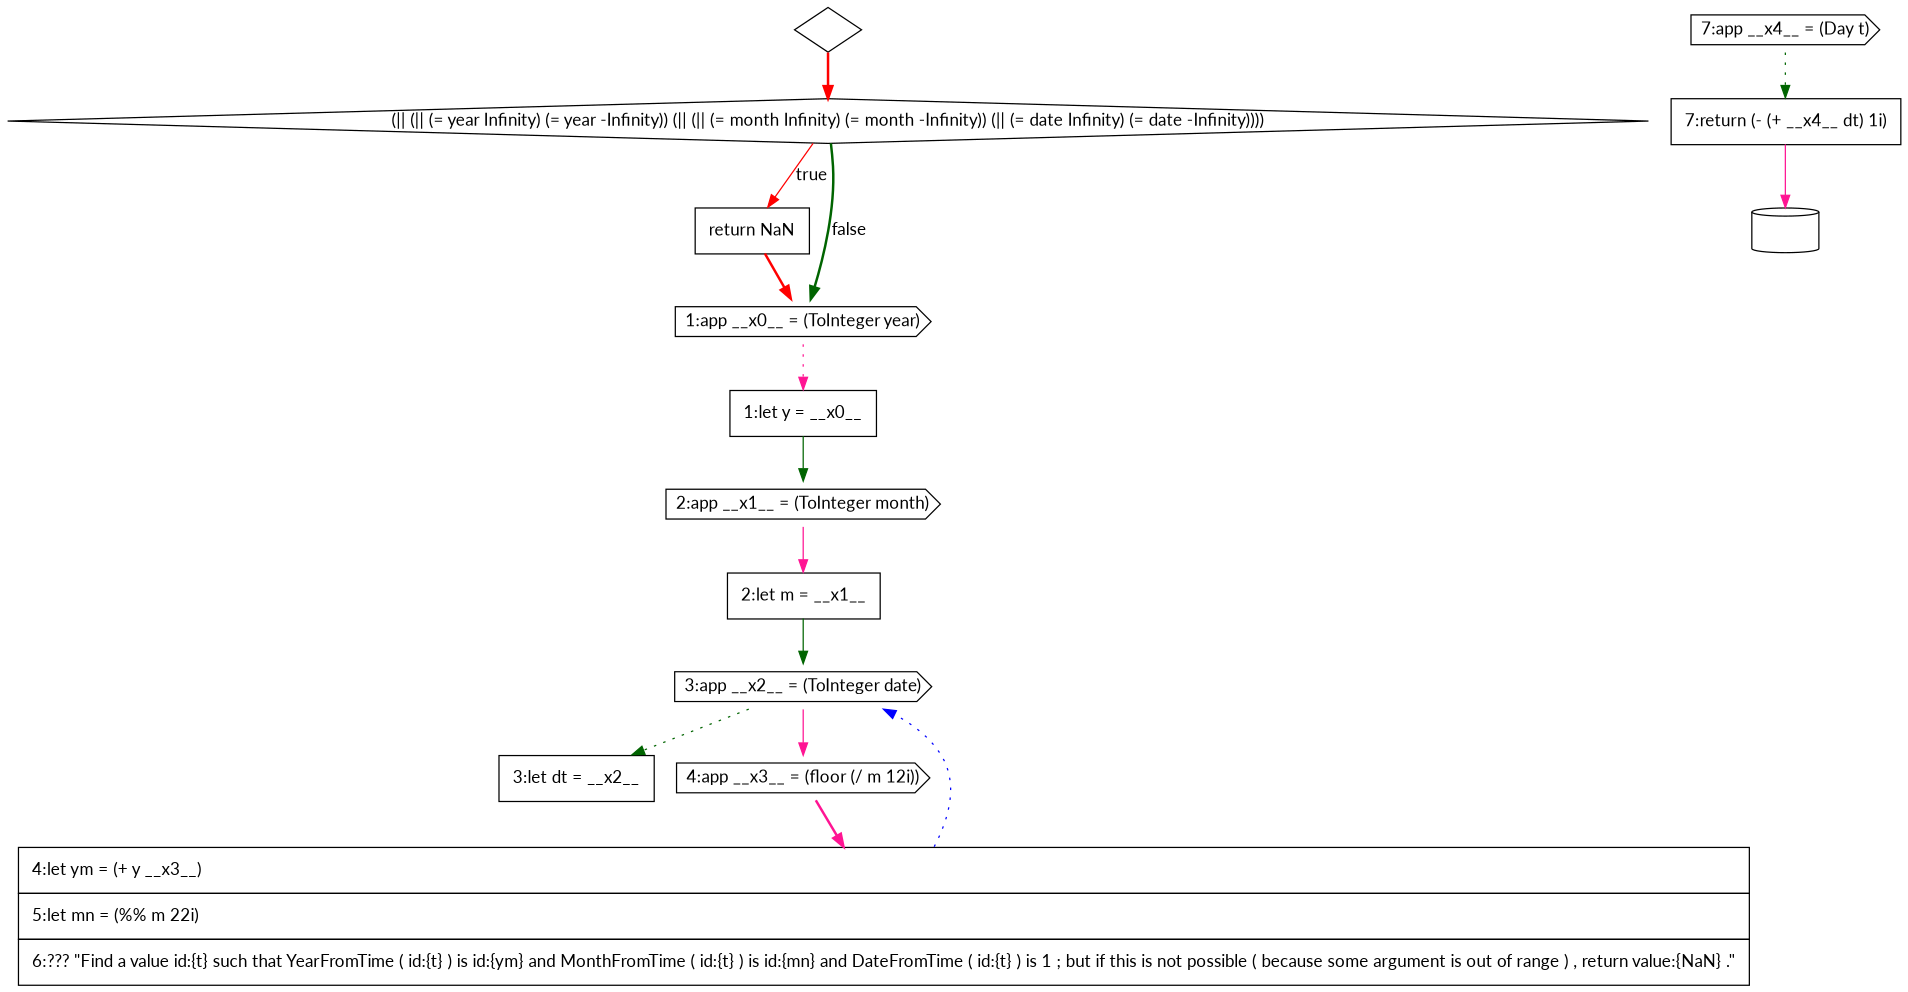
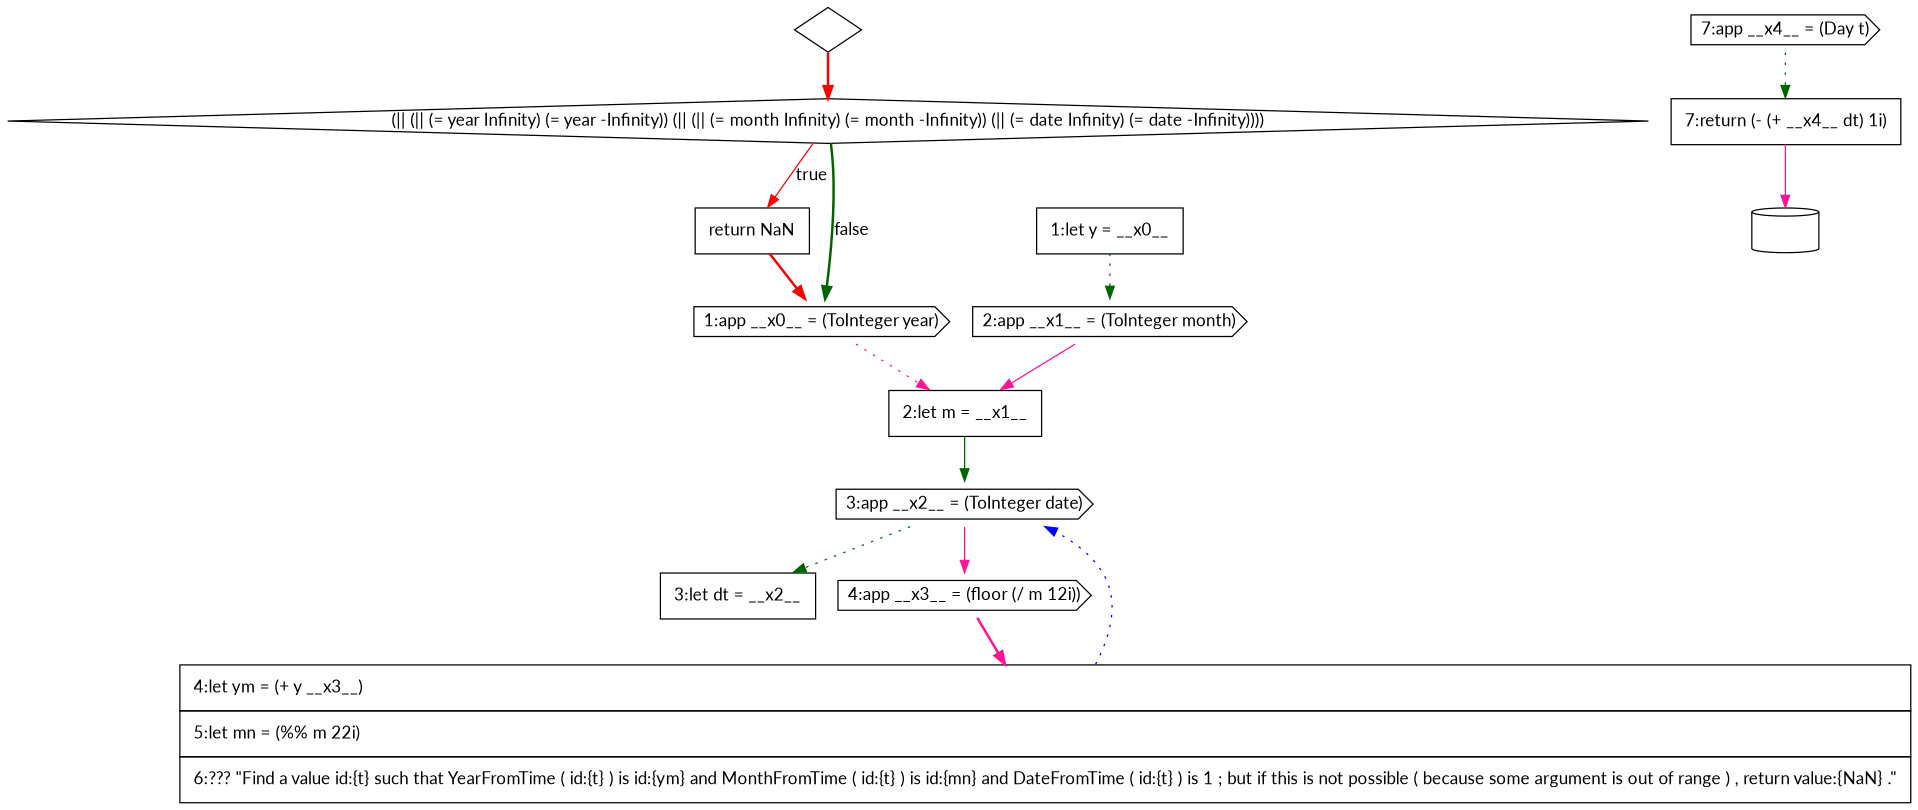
edge "1:app __x0__ = (ToInteger year)" -> "1:let y = __x0__": now "1:app __x0__ = (ToInteger year)" -> "2:let m = __x1__"
edge "1:let y = __x0__" -> "2:app __x1__ = (ToInteger month)": style solid -> dotted
